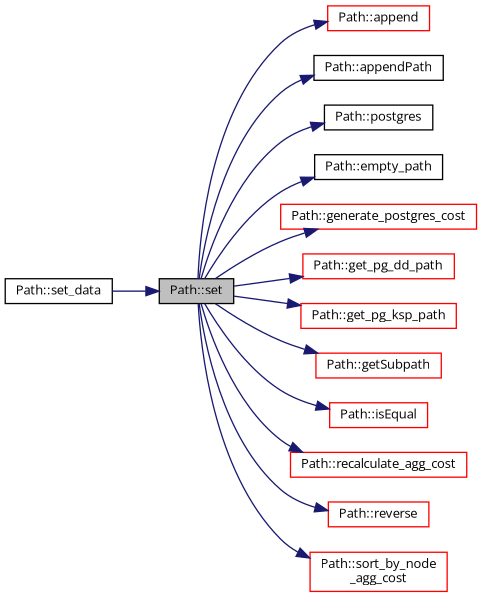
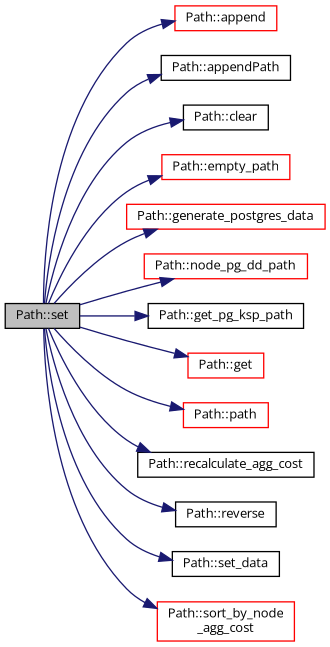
node "Path::postgres": label "Path::postgres" -> "Path::clear"
node "Path::empty_path": color black -> red
node "Path::generate_postgres_cost": label "Path::generate_postgres_cost" -> "Path::generate_postgres_data"
node "Path::get_pg_dd_path": label "Path::get_pg_dd_path" -> "Path::node_pg_dd_path"
edge "Path::set_data" -> "Path::set": reversed
node "Path::get_pg_ksp_path": color red -> black
node "Path::getSubpath": label "Path::getSubpath" -> "Path::get"
node "Path::isEqual": label "Path::isEqual" -> "Path::path"
node "Path::recalculate_agg_cost": color red -> black
node "Path::reverse": color red -> black
